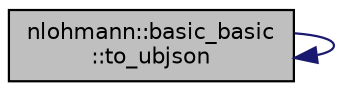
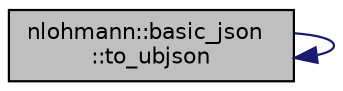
node "nlohmann::basic_basic ::to_ubjson": label "nlohmann::basic_basic ::to_ubjson" -> "nlohmann::basic_json ::to_ubjson"
